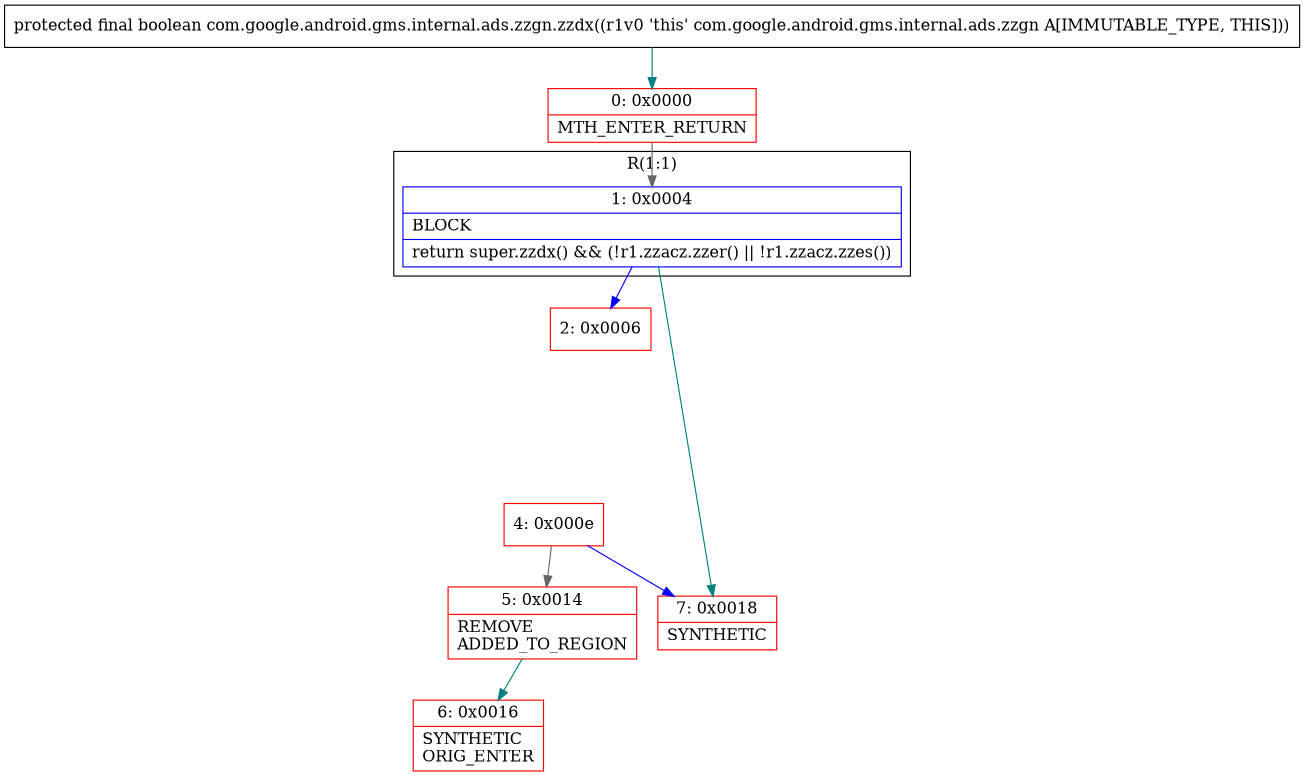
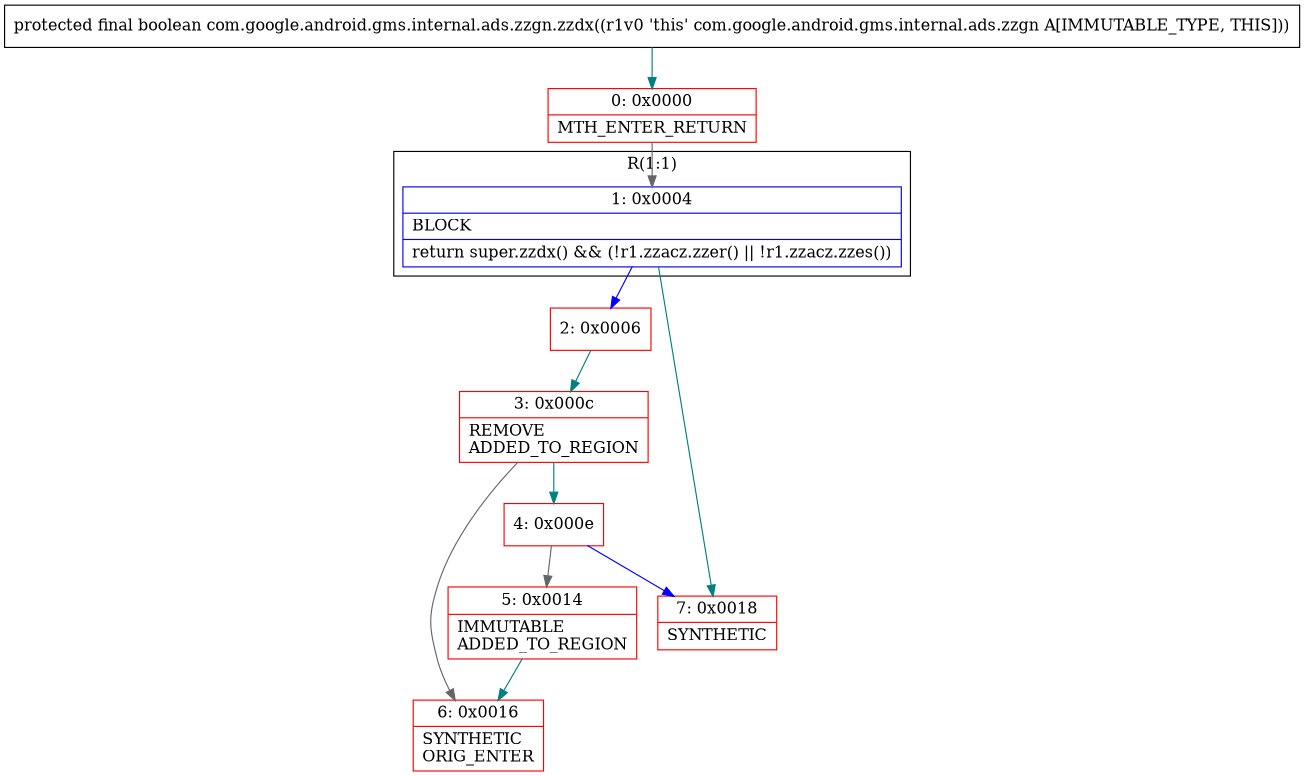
node "3: 0x000c": added
node "5: 0x0014": text "REMOVE" -> "IMMUTABLE"
